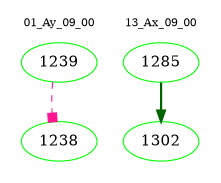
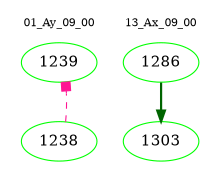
node "1285": label "1285" -> "1286"
edge "1239" -> "1238": reversed
node "1302": label "1302" -> "1303"
